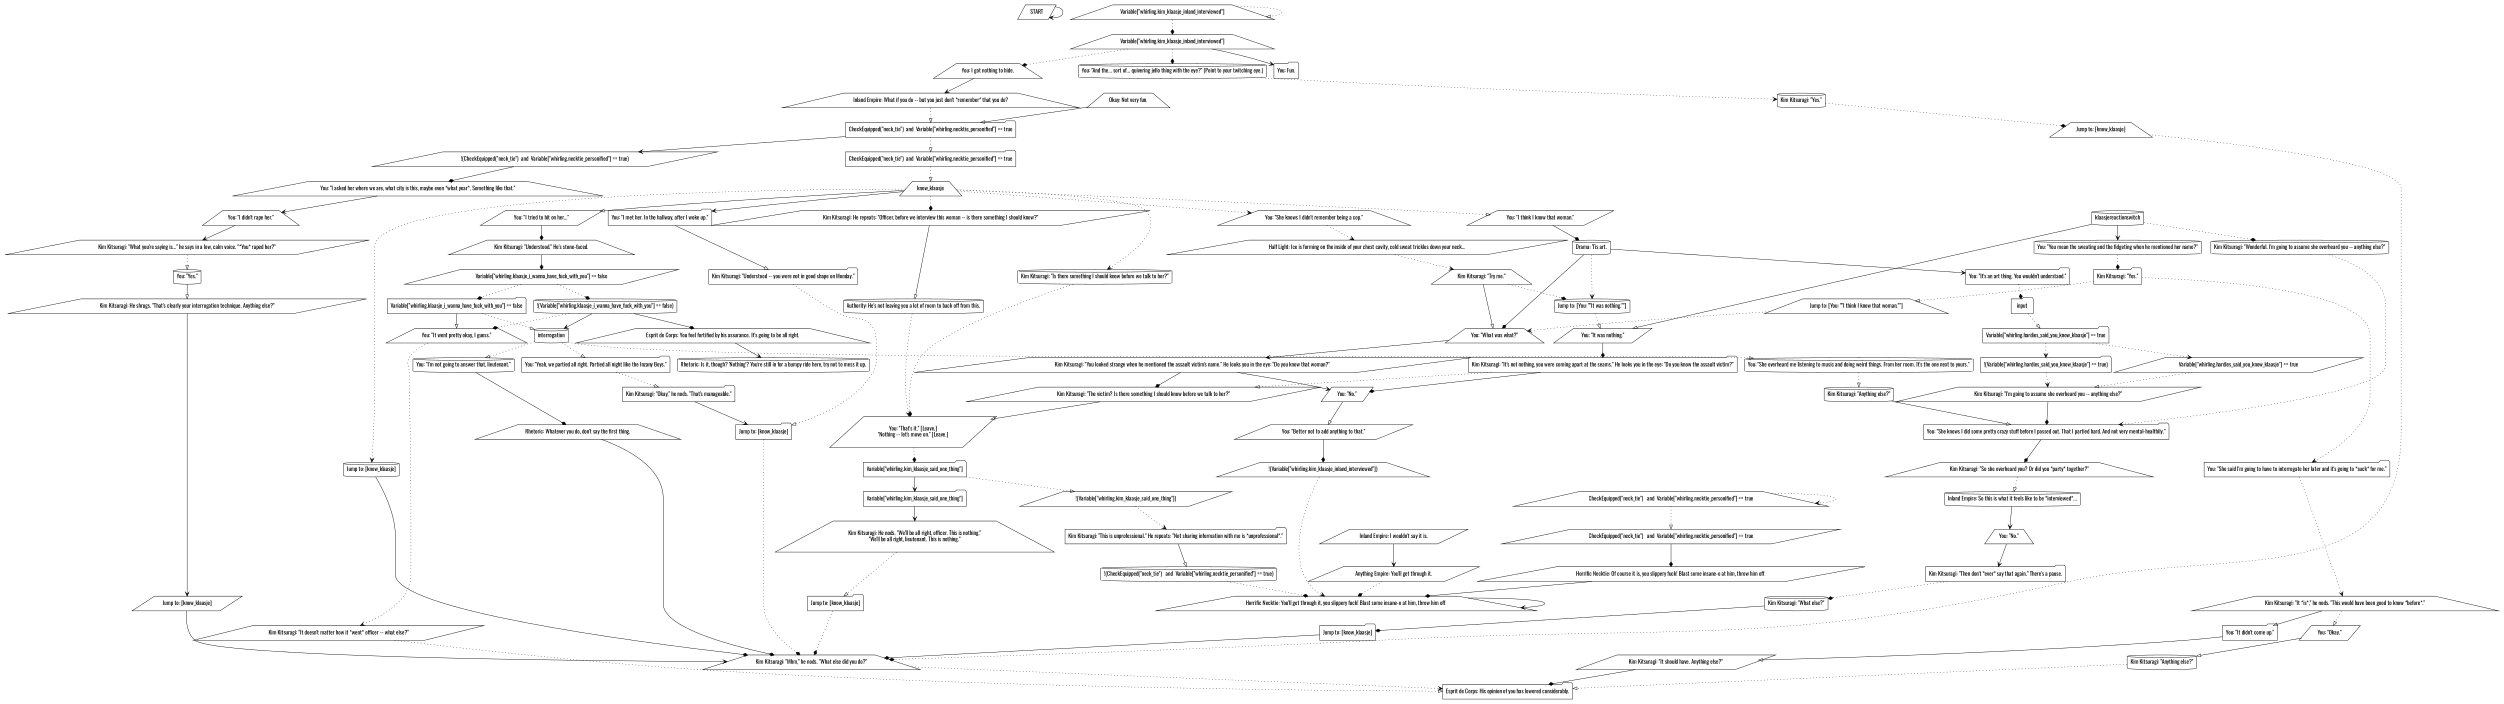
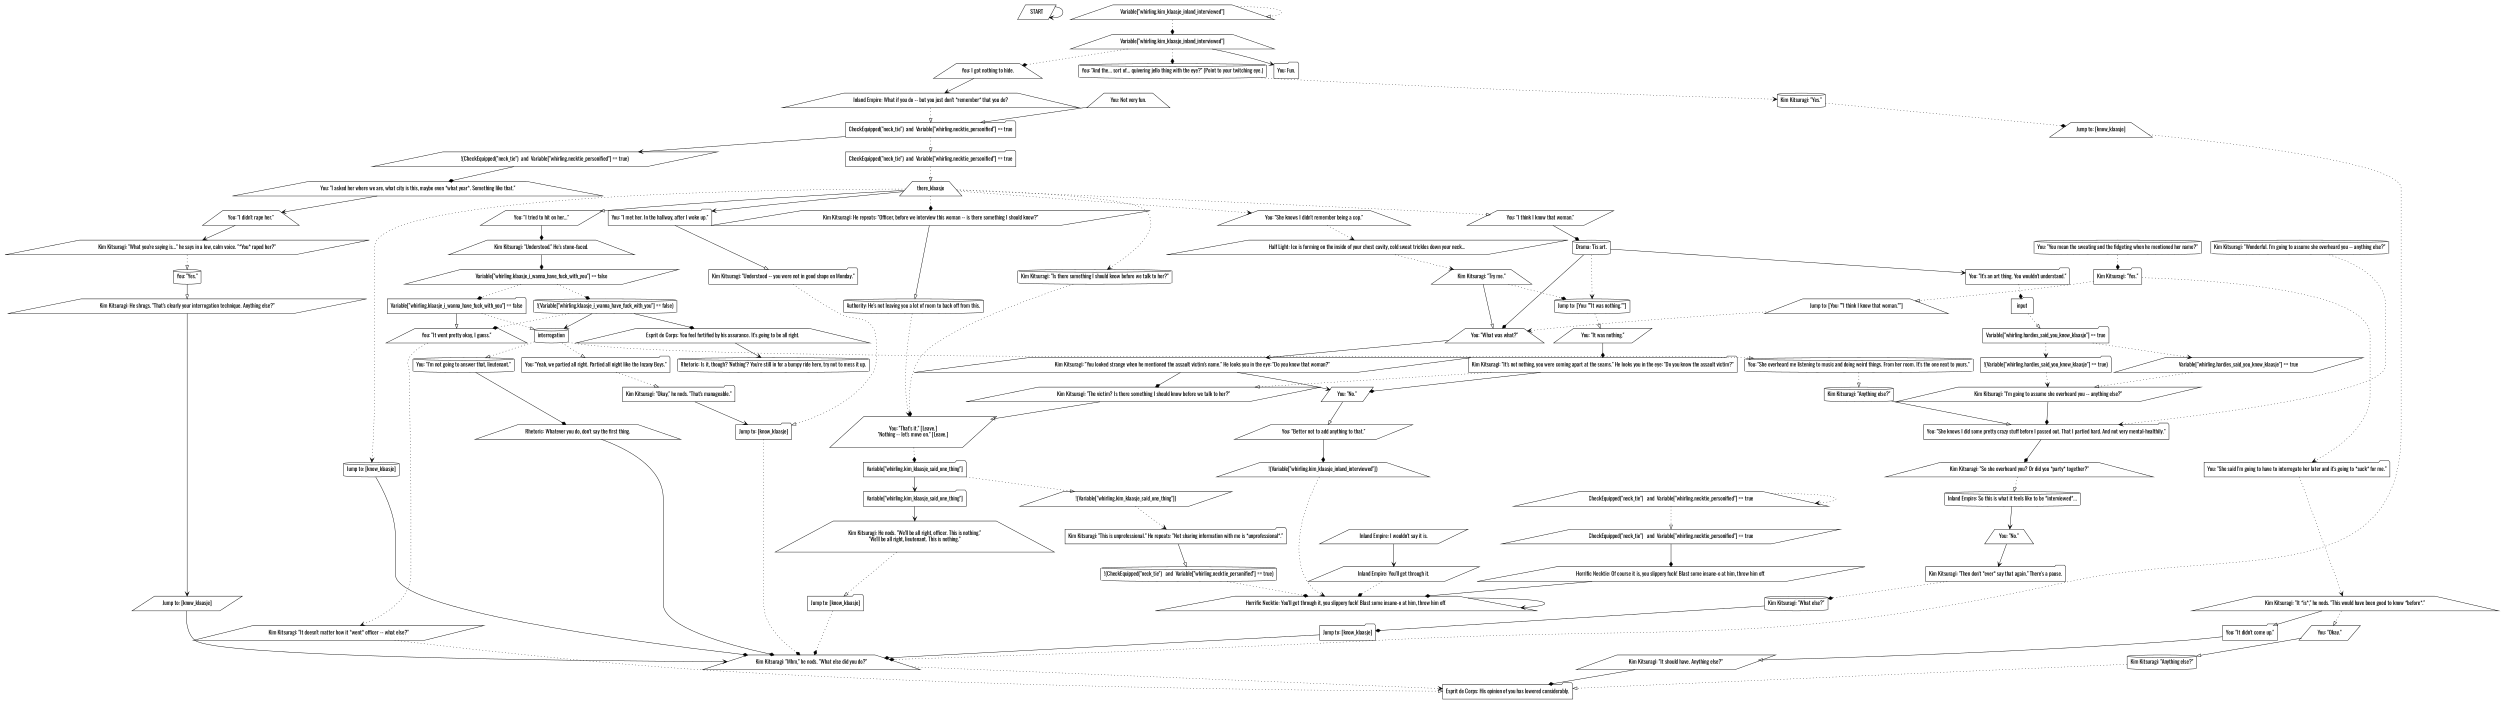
node "Okay: Not very fun.": label "Okay: Not very fun." -> "You: Not very fun."
node "know_klaasje": label "know_klaasje" -> "there_klaasje"
node "klaasjereactionswitch": removed
node "Anything Empire: You'll get through it.": label "Anything Empire: You'll get through it." -> "Inland Empire: You'll get through it."
